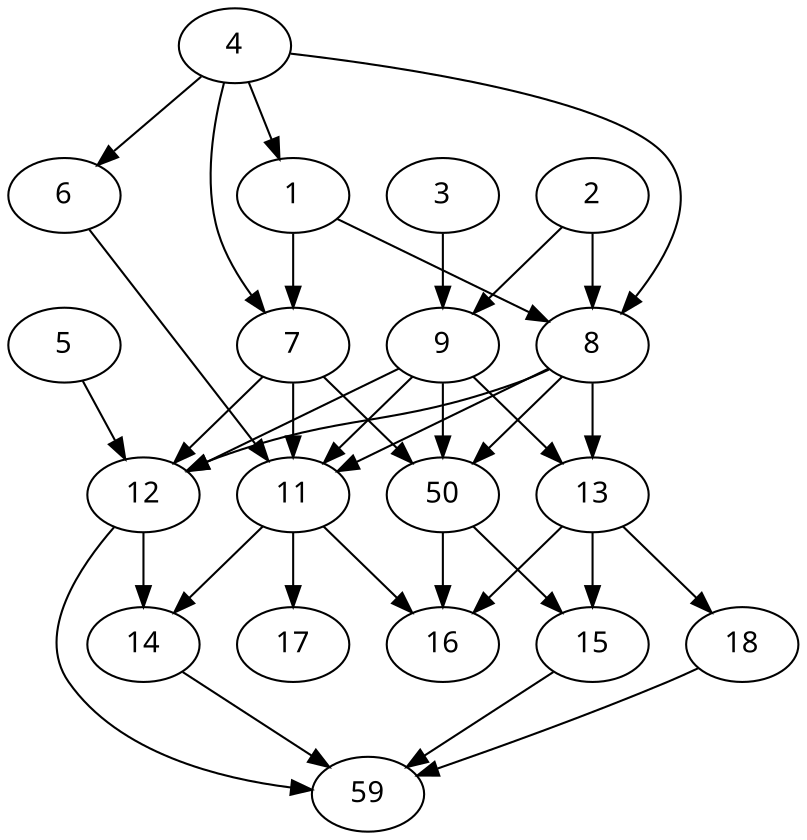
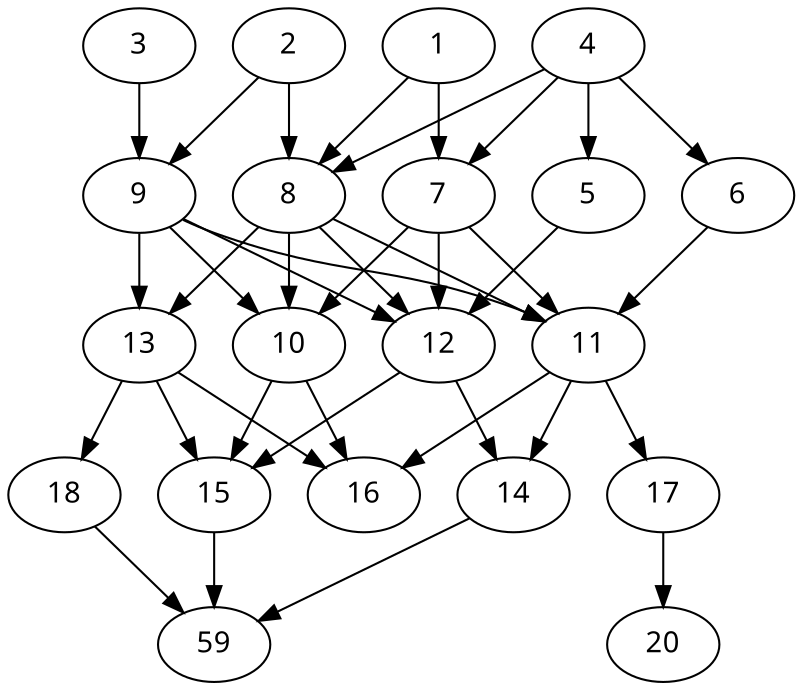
edge "4" -> "1": now "4" -> "5"
node "50": label "50" -> "10"
node "20": added
edge "12" -> "59": now "12" -> "15"
